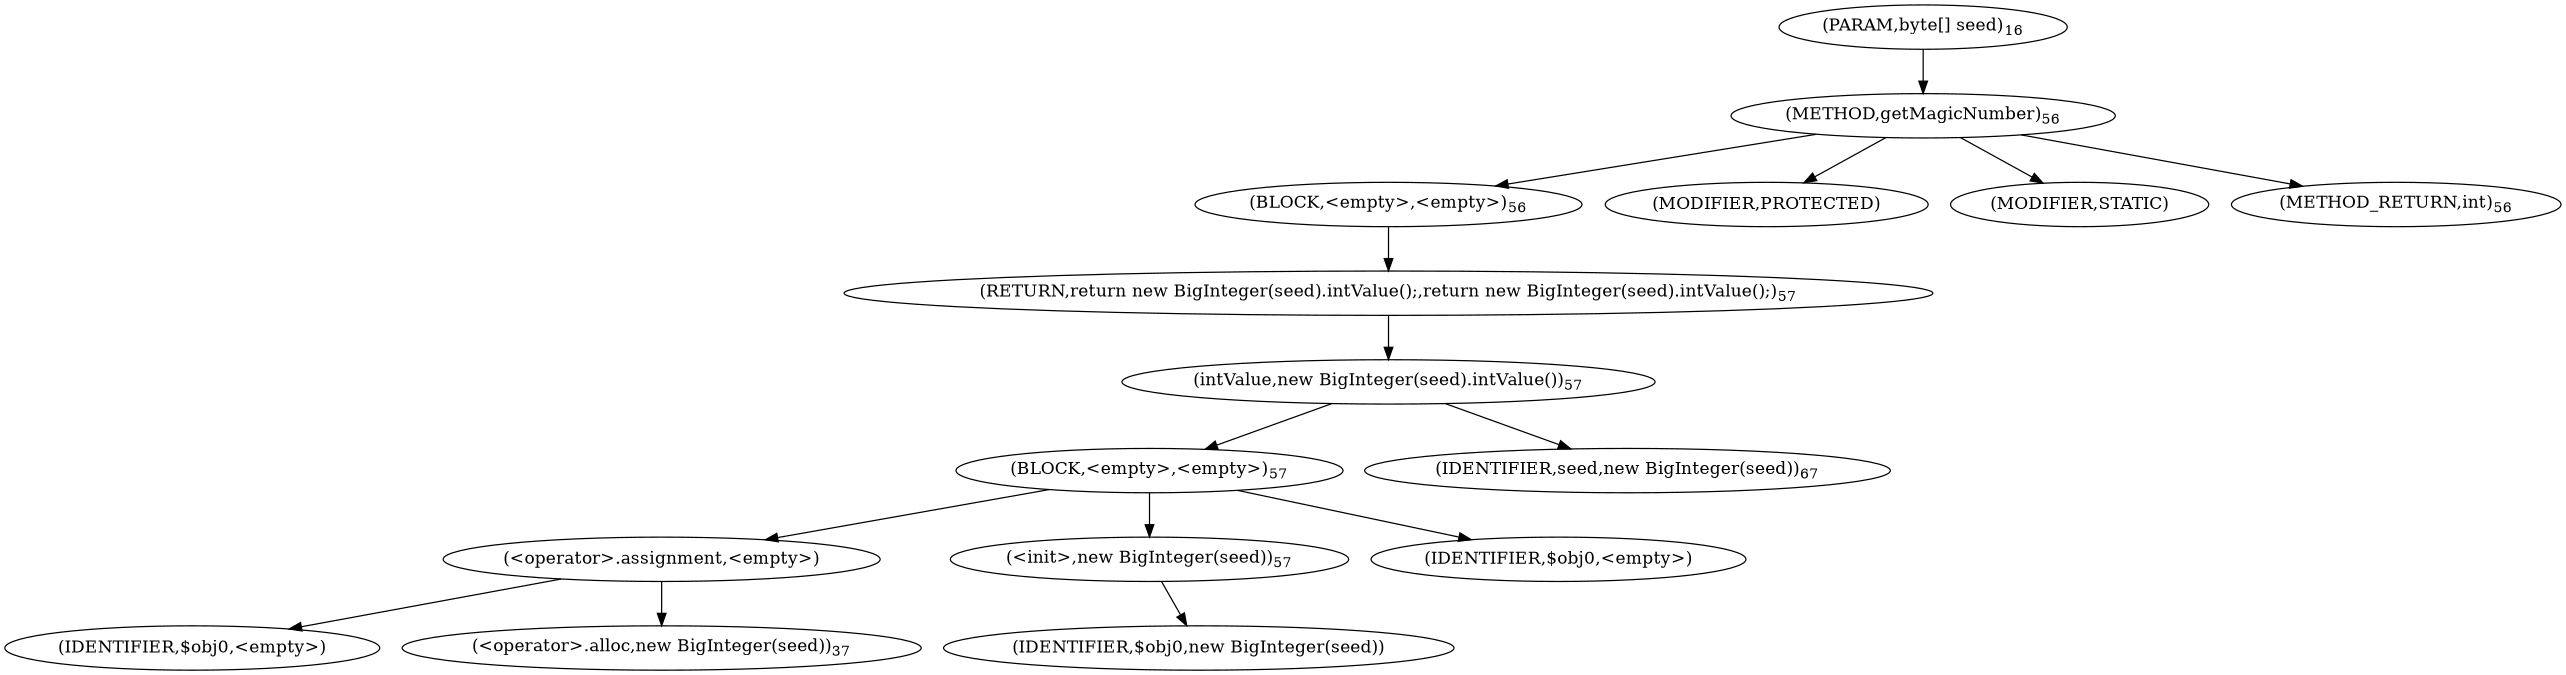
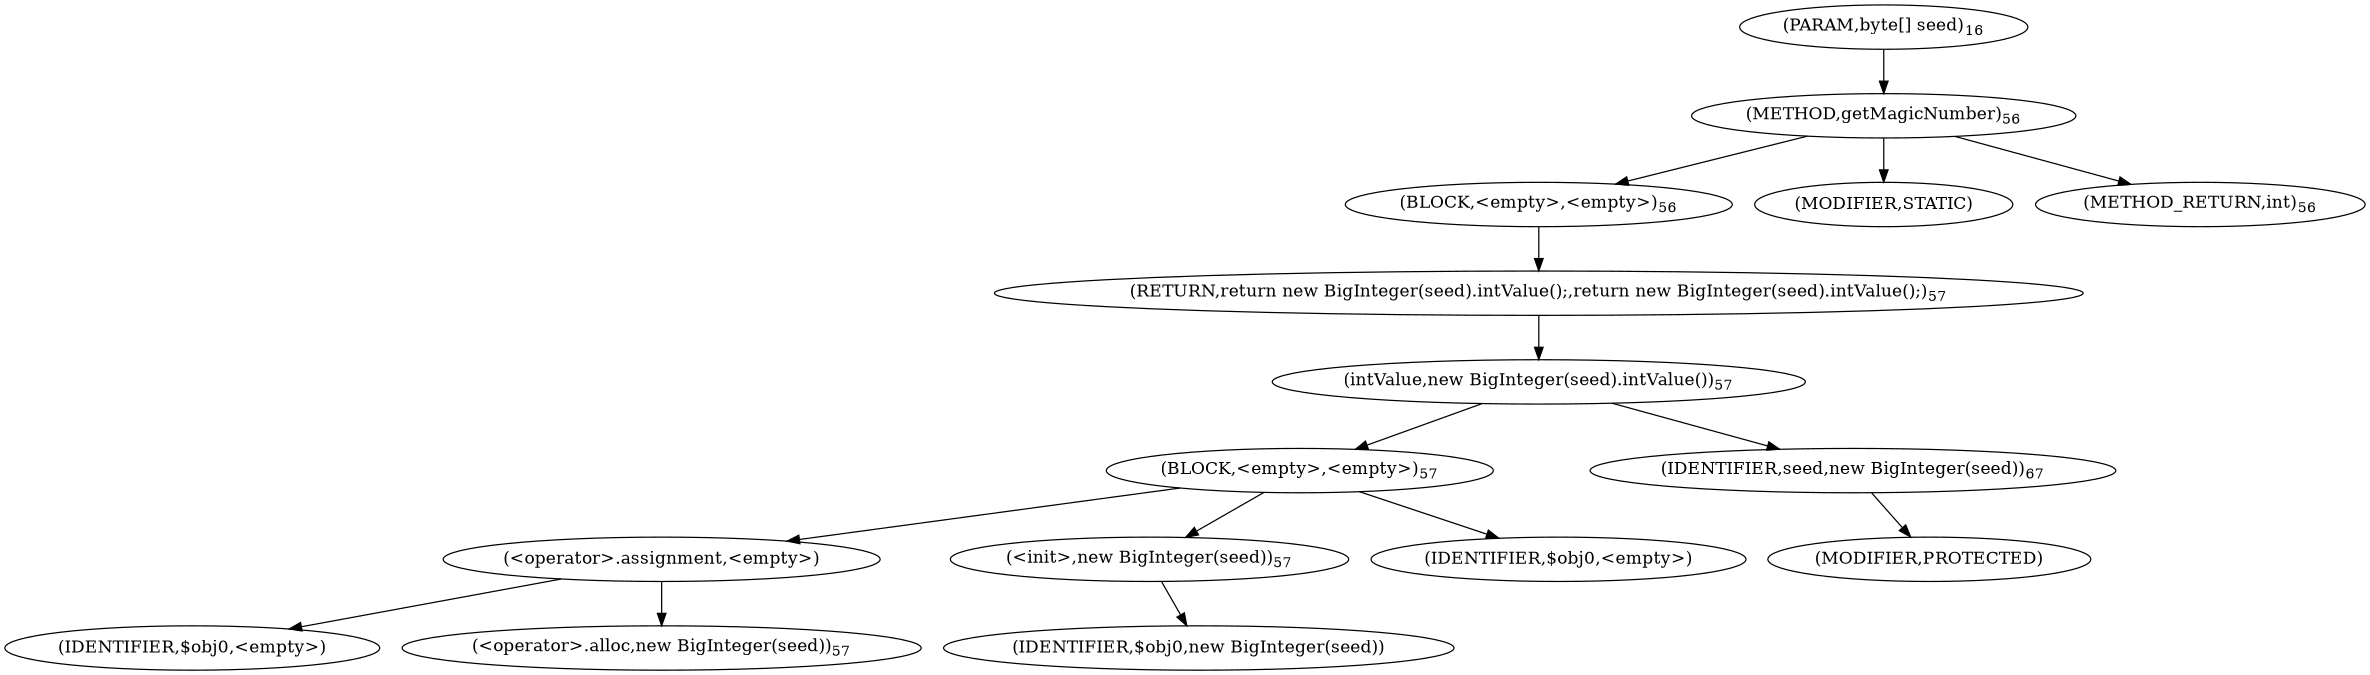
edge "(METHOD,getMagicNumber)" -> "(MODIFIER,PROTECTED)": now "(IDENTIFIER,seed,new BigInteger(seed))" -> "(MODIFIER,PROTECTED)"
node "(<operator>.alloc,new BigInteger(seed))": text "37" -> "57"
